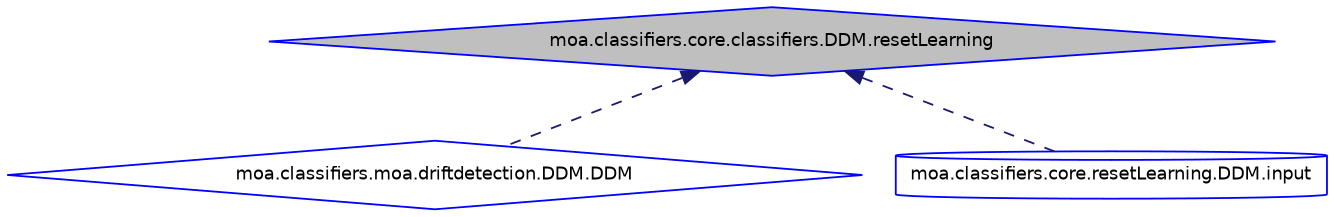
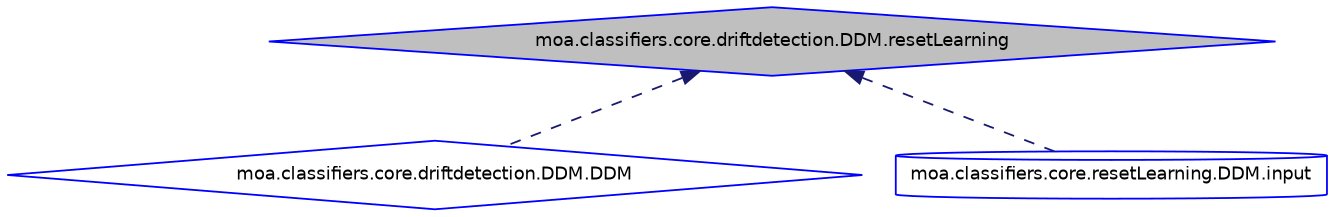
node "moa.classifiers.core.classifiers.DDM.resetLearning": label "moa.classifiers.core.classifiers.DDM.resetLearning" -> "moa.classifiers.core.driftdetection.DDM.resetLearning"
node "moa.classifiers.moa.driftdetection.DDM.DDM": label "moa.classifiers.moa.driftdetection.DDM.DDM" -> "moa.classifiers.core.driftdetection.DDM.DDM"
